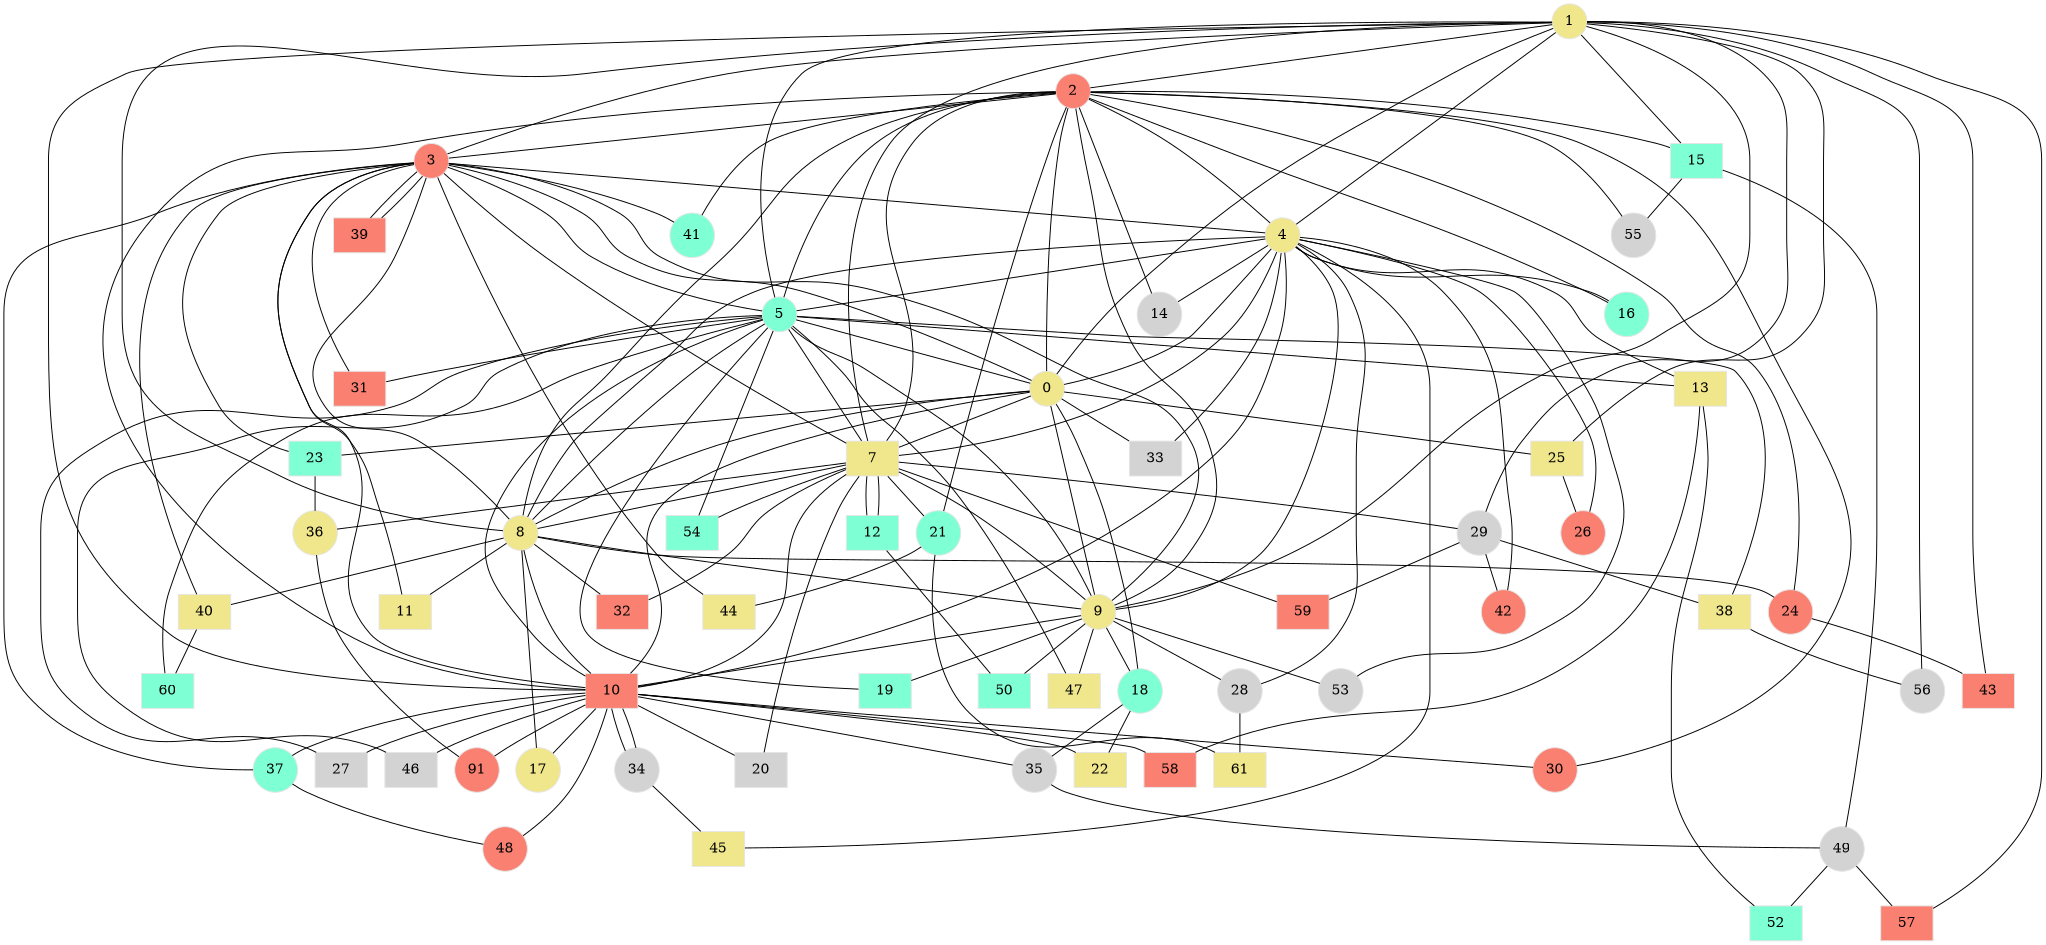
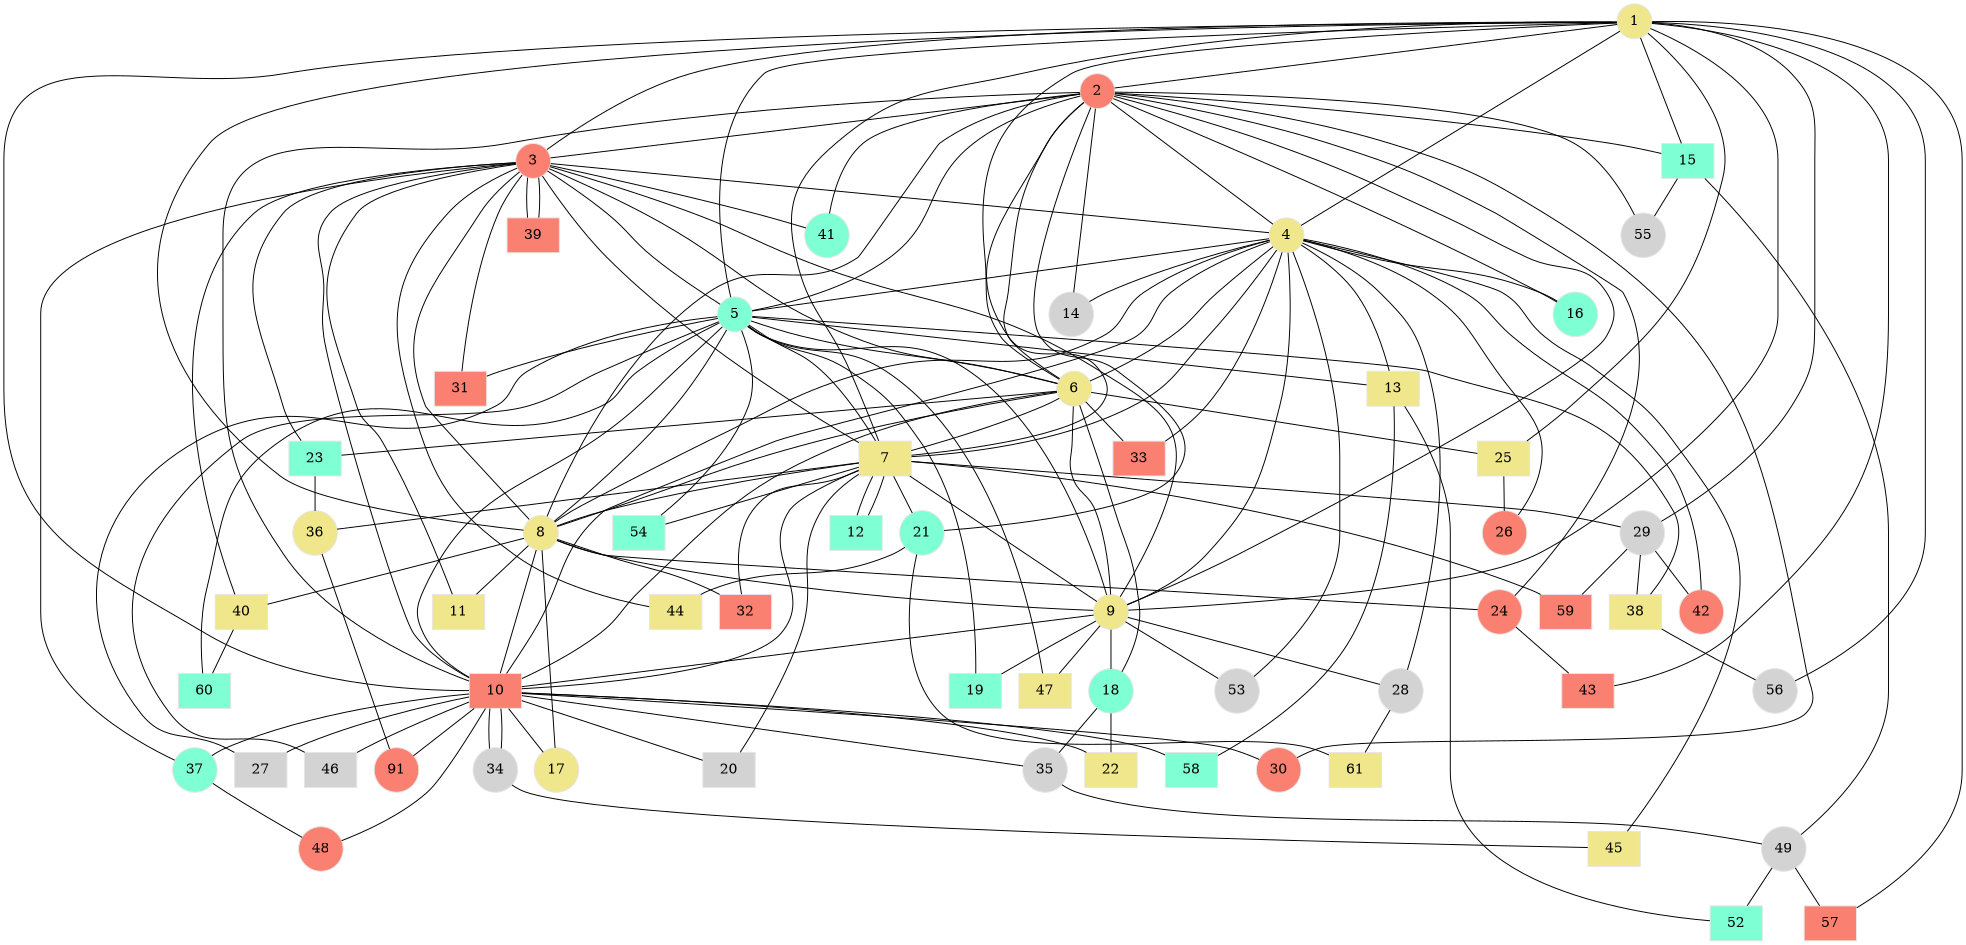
node "0": label "0" -> "6"
node "33": fillcolor lightgrey -> salmon
node "50": removed
node "58": fillcolor salmon -> aquamarine
